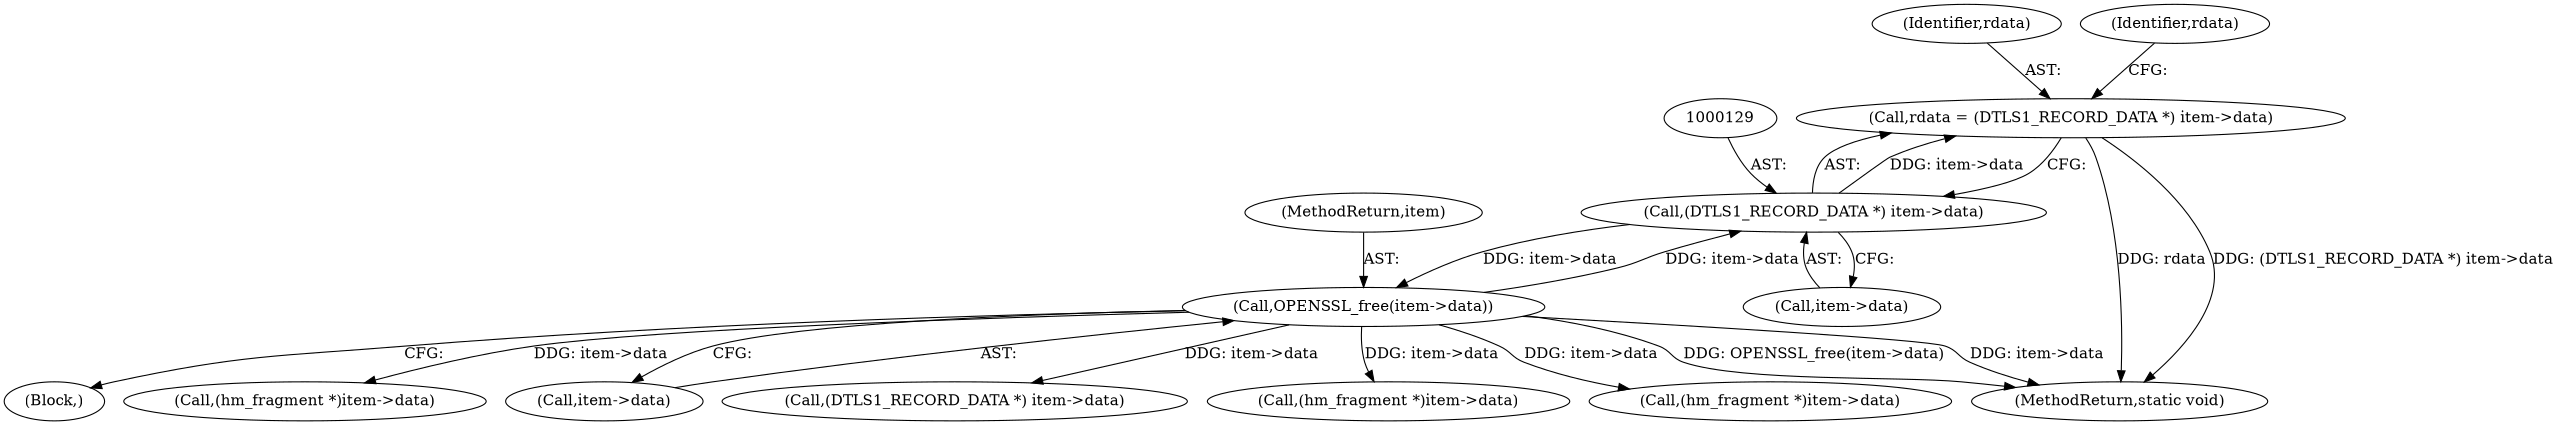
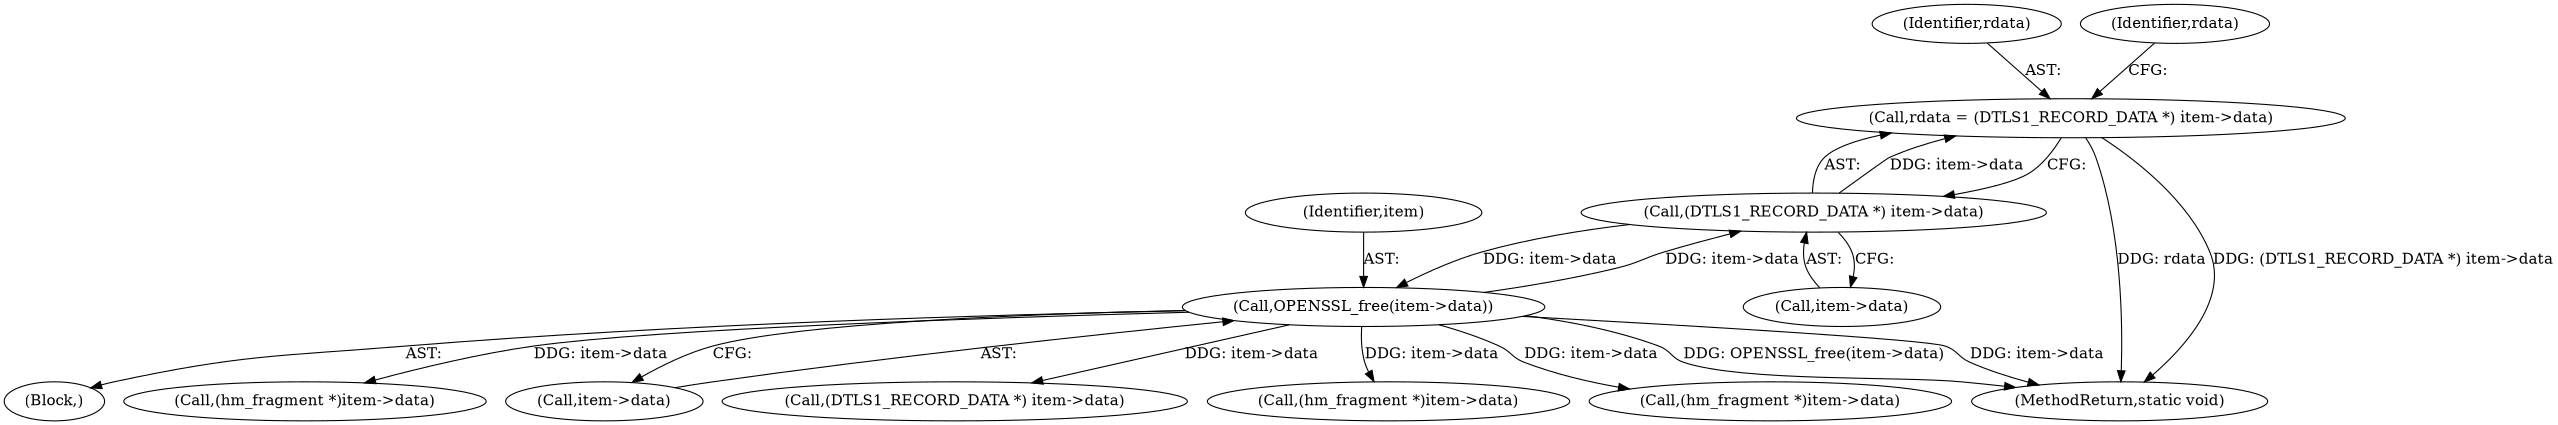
node "1000129": removed
node "(MethodReturn,item)": label "(MethodReturn,item)" -> "(Identifier,item)"
edge "(Call,OPENSSL_free(item->data))" -> "(Block,)": label "CFG: " -> "AST: "
